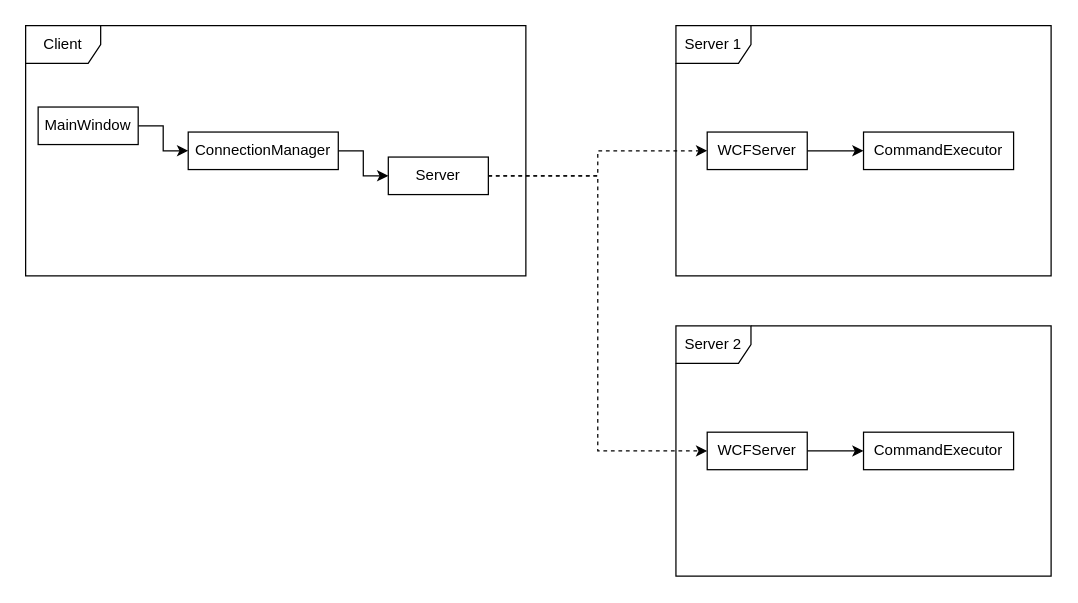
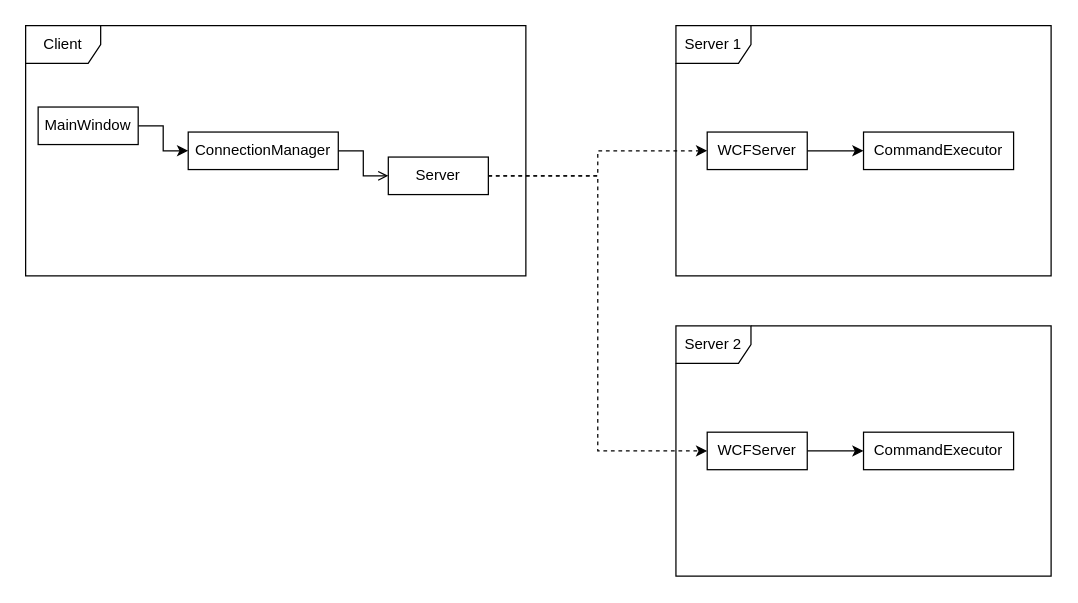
edge "ConnectionManager" -> "Server": arrowhead classic -> open
